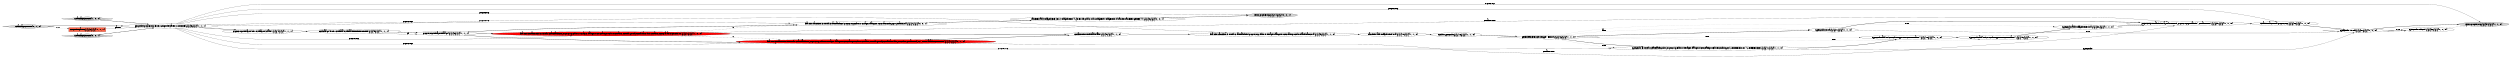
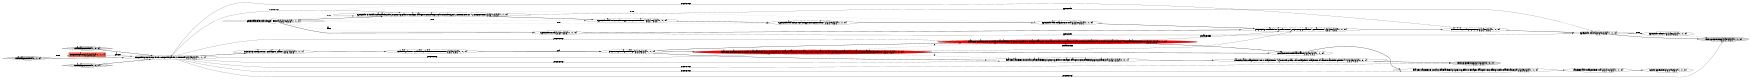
edge "typeCombo = null@@@27@@@['1', '1', '0']" -> "typeCombo != null@@@31@@@['1', '1', '0']": label "true" -> "typeCombo"
edge "Combo typeCombo@@@15@@@['1', '1', '0']" -> "getPredefinedProcedureType() == null@@@16@@@['1', '1', '0']": removed
